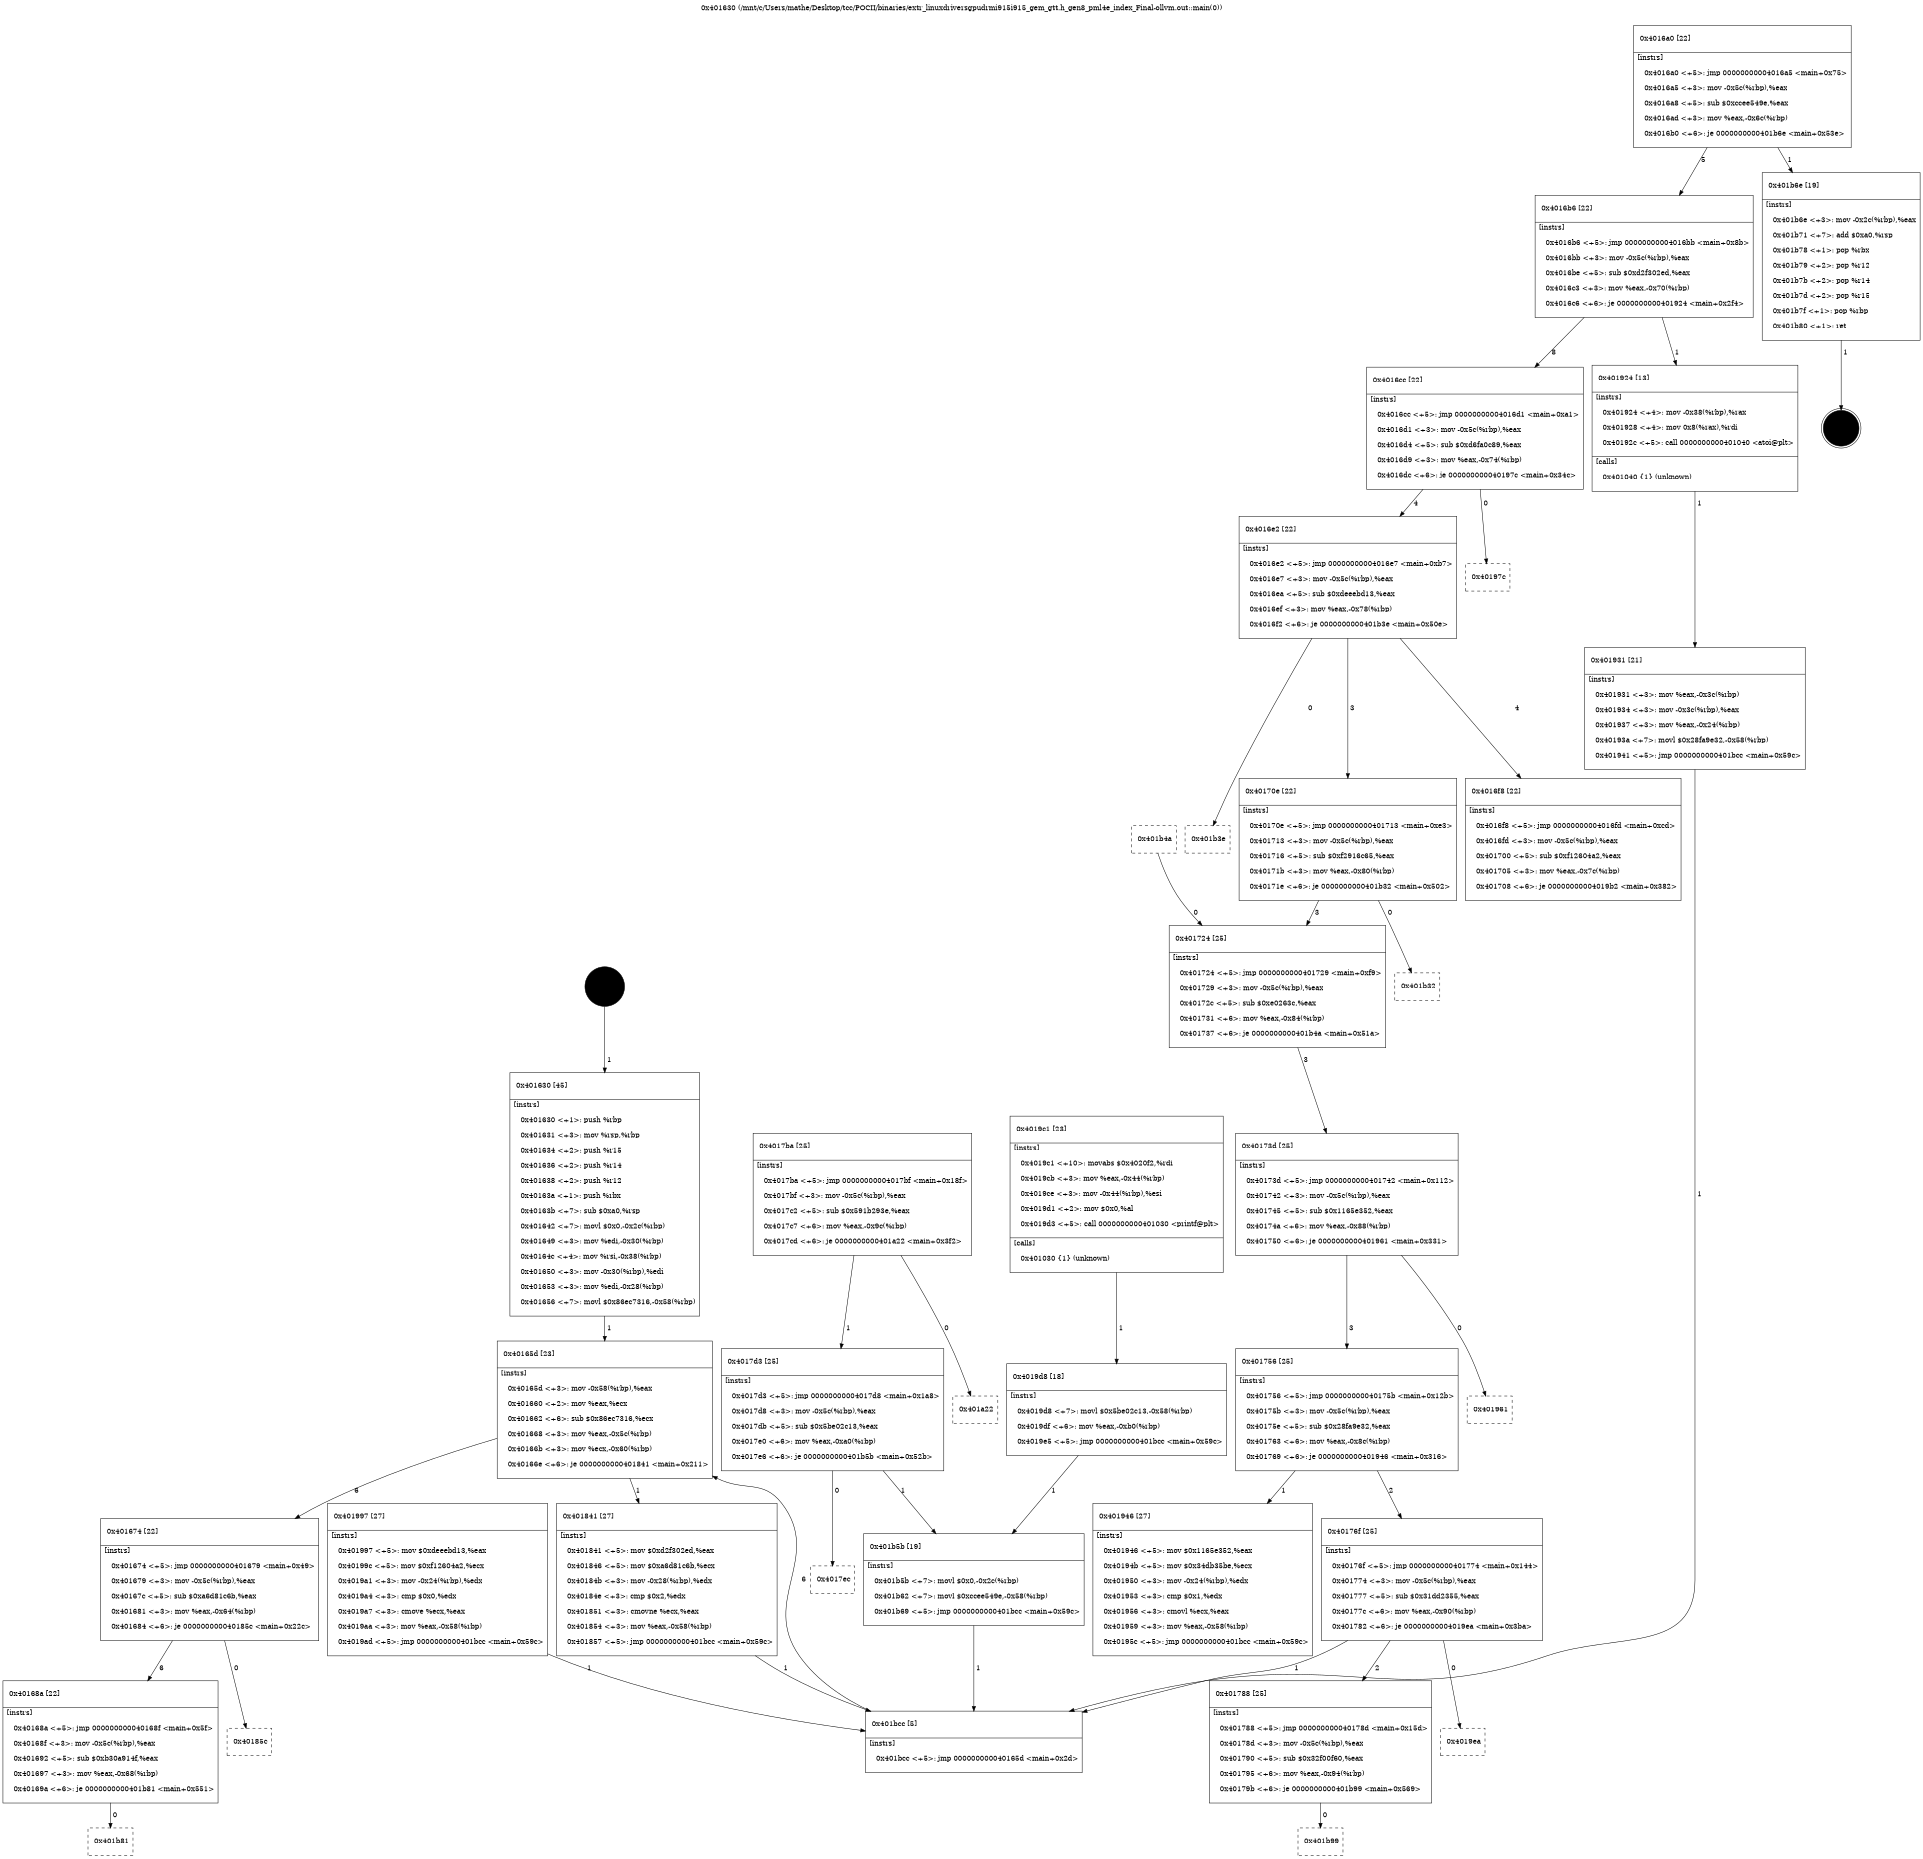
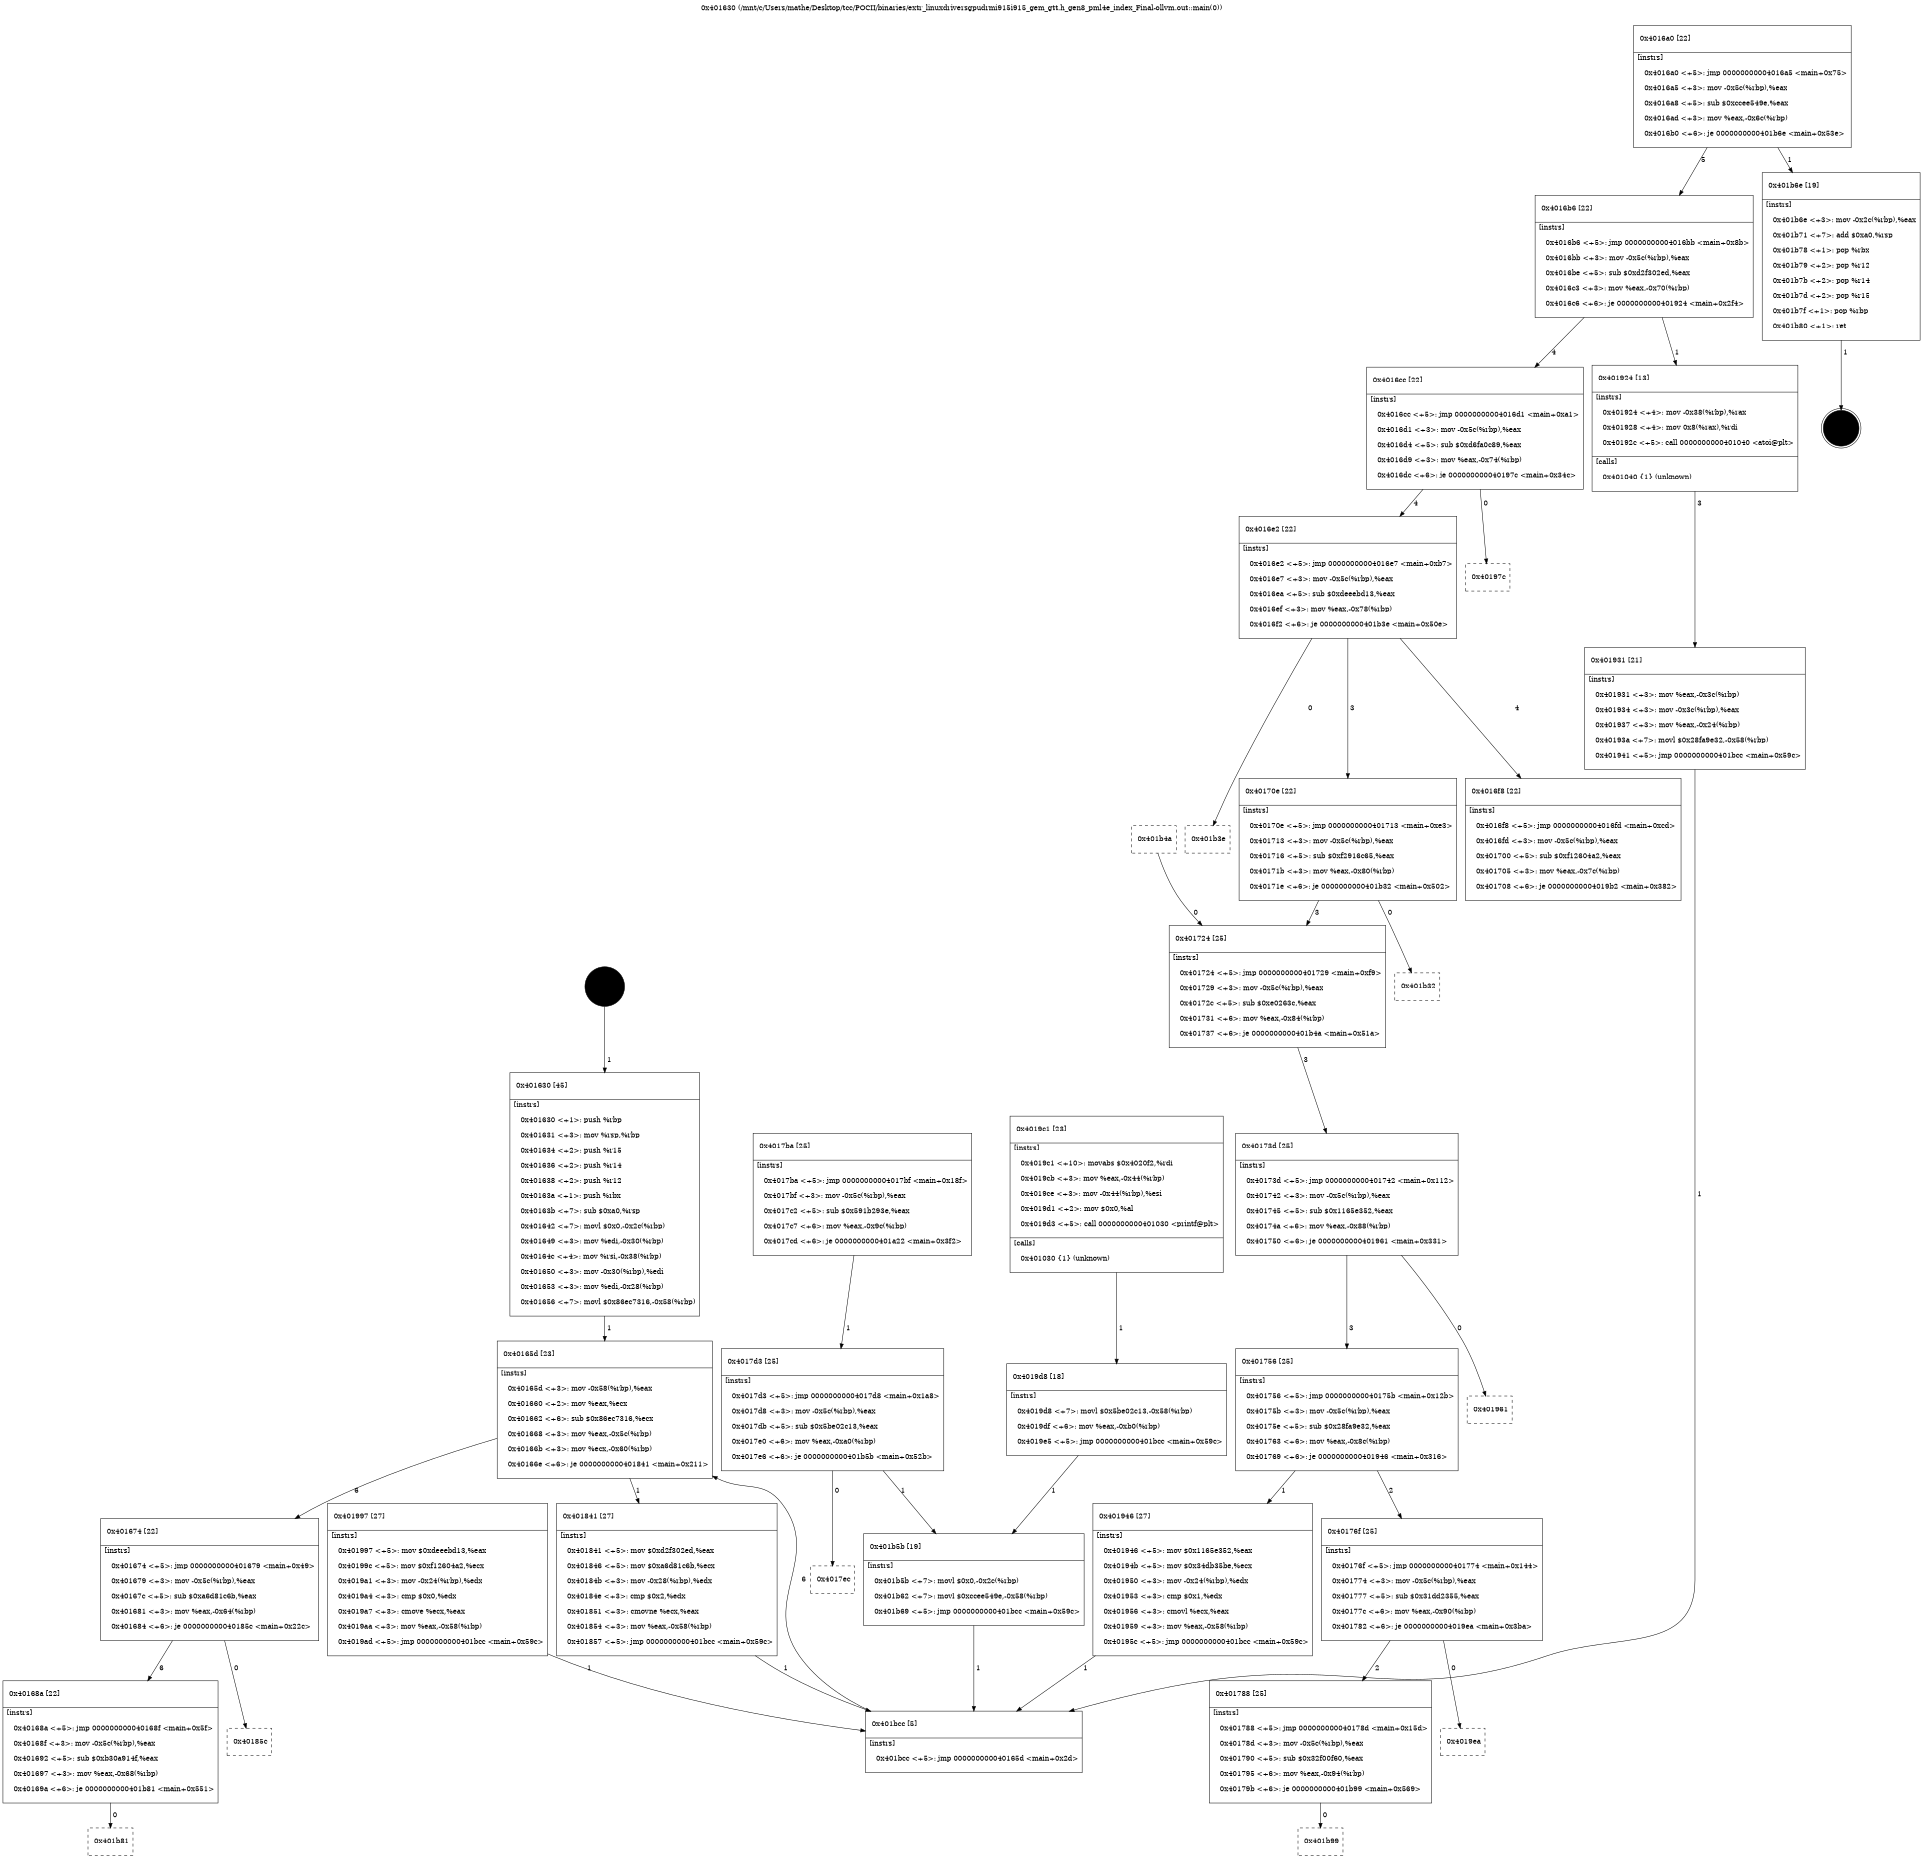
edge "0x4016b6 [22]" -> "0x4016cc [22]": label " 8" -> " 4"
edge "0x401924 [13]" -> "0x401931 [21]": label " 1" -> " 3"
node "0x401a22": removed
edge "0x40176f [25]" -> "0x401bcc [5]": now "0x401946 [27]" -> "0x401bcc [5]"
